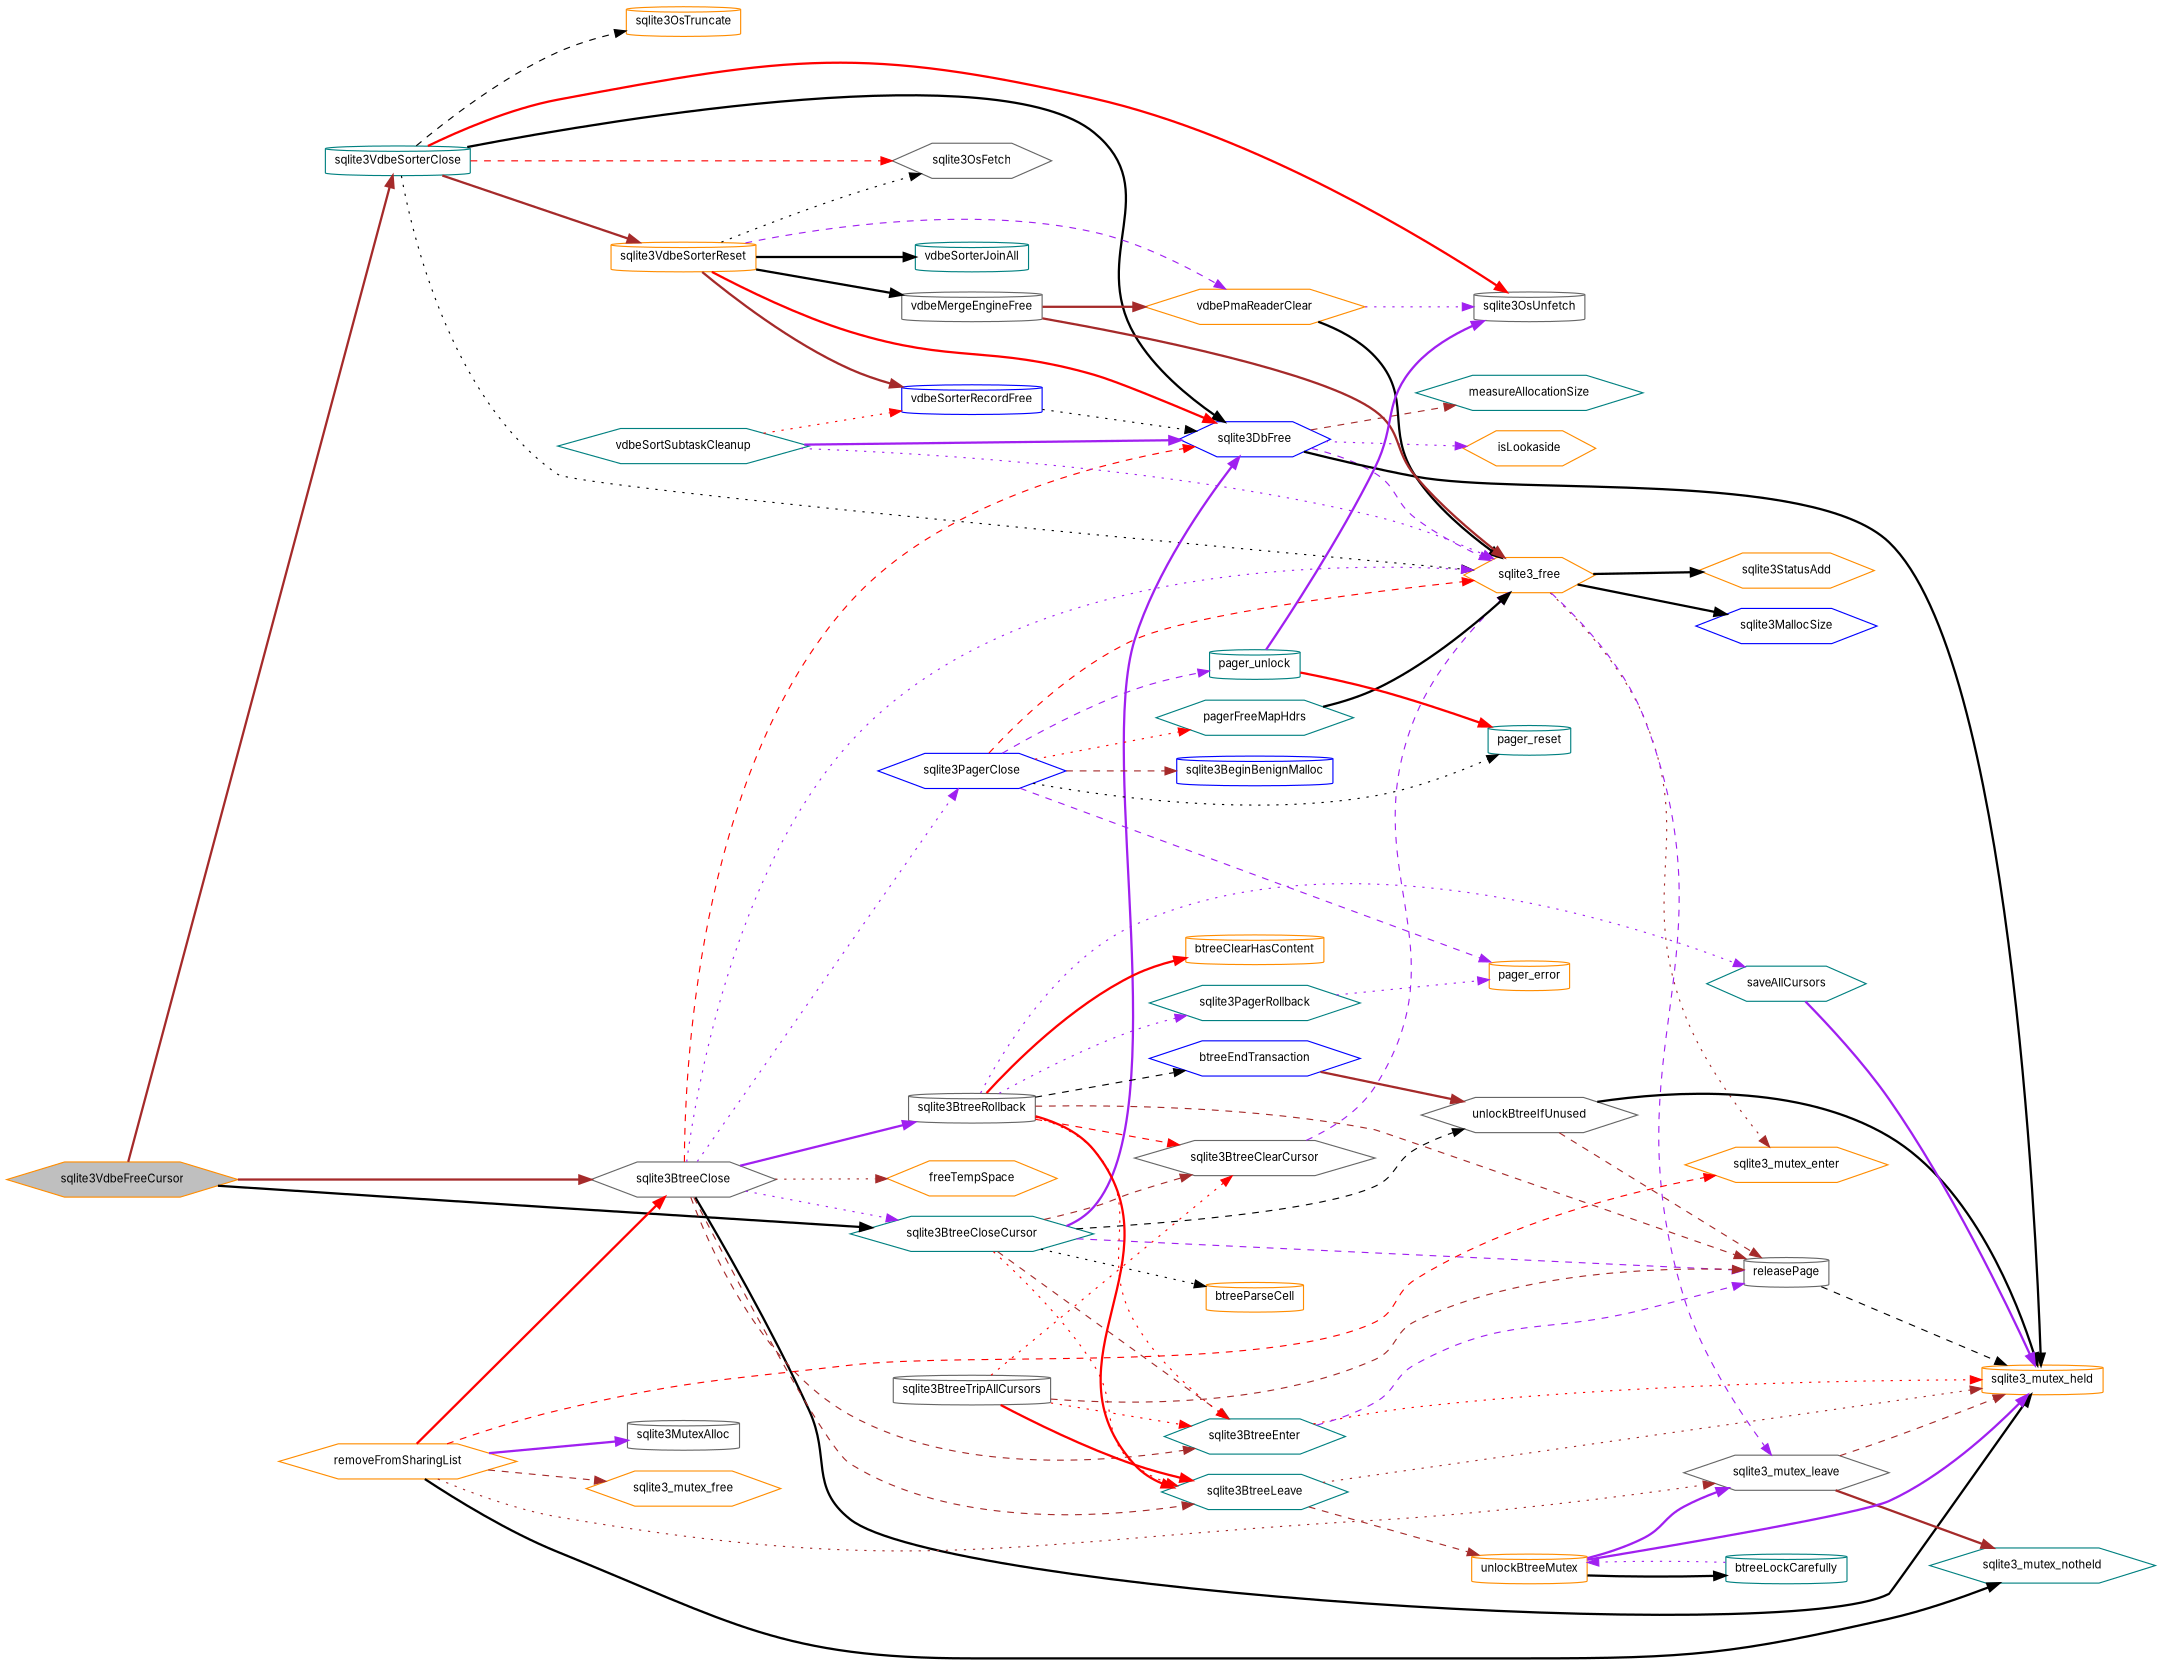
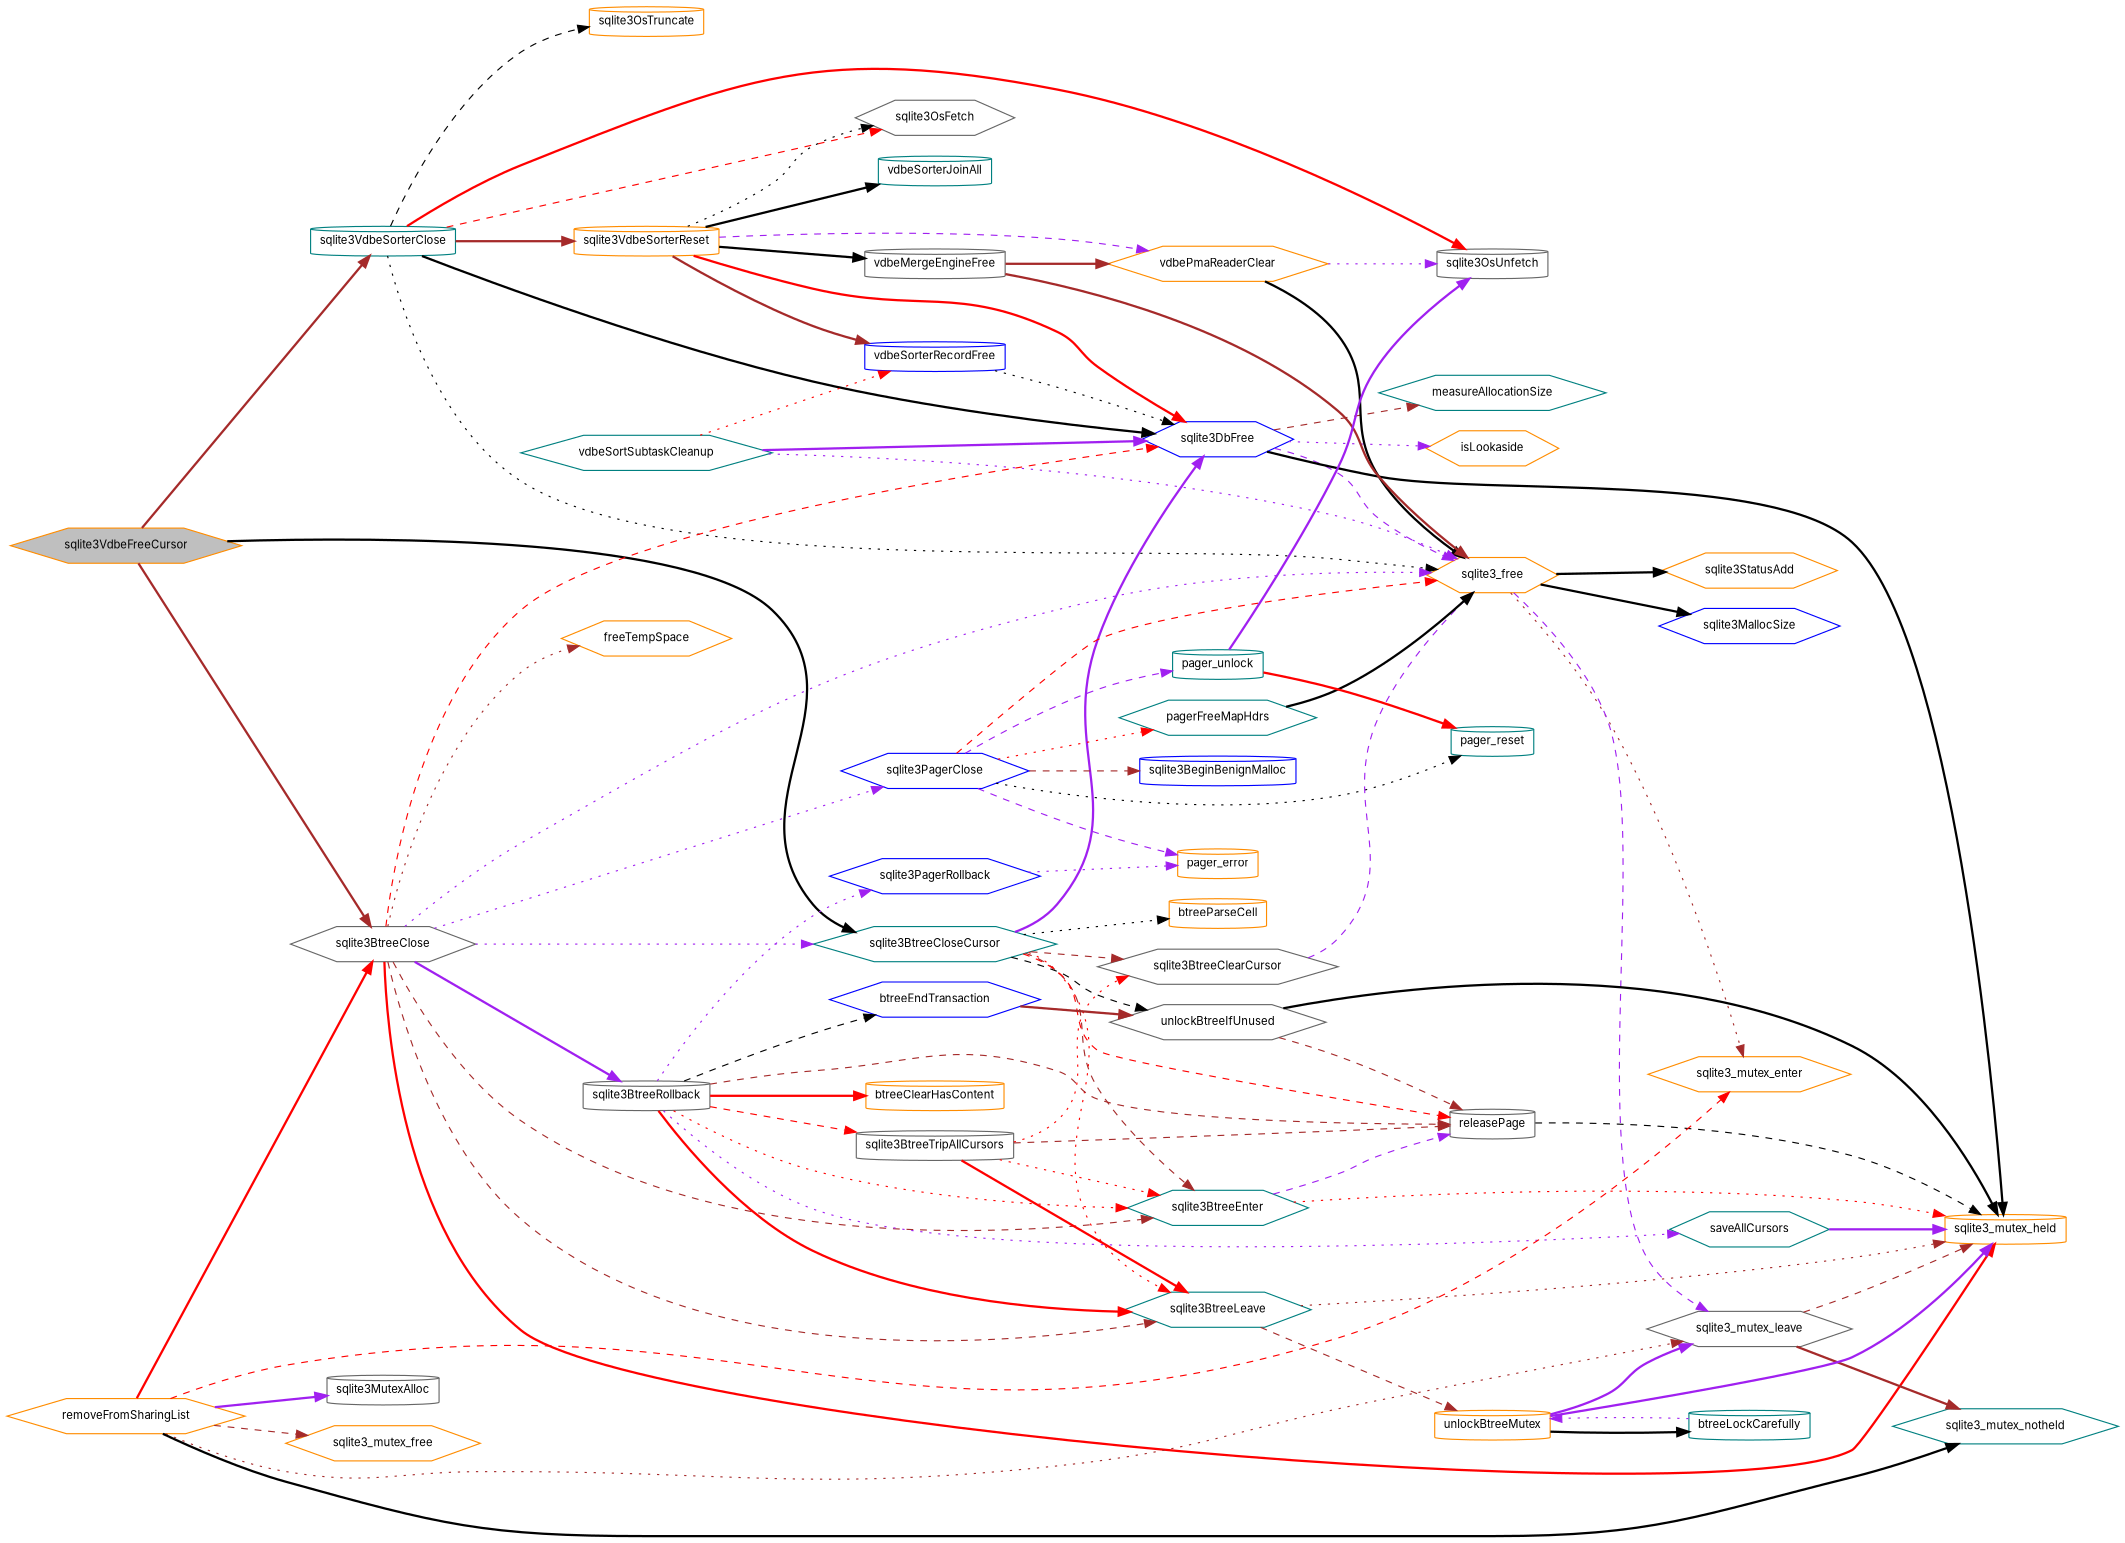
node "sqlite3PagerRollback": color teal -> blue
edge "sqlite3BtreeRollback" -> "sqlite3BtreeClearCursor": now "sqlite3BtreeRollback" -> "sqlite3BtreeTripAllCursors"
edge "sqlite3BtreeCloseCursor" -> "releasePage": color purple -> red
edge "sqlite3BtreeClose" -> "sqlite3_mutex_held": color black -> red
